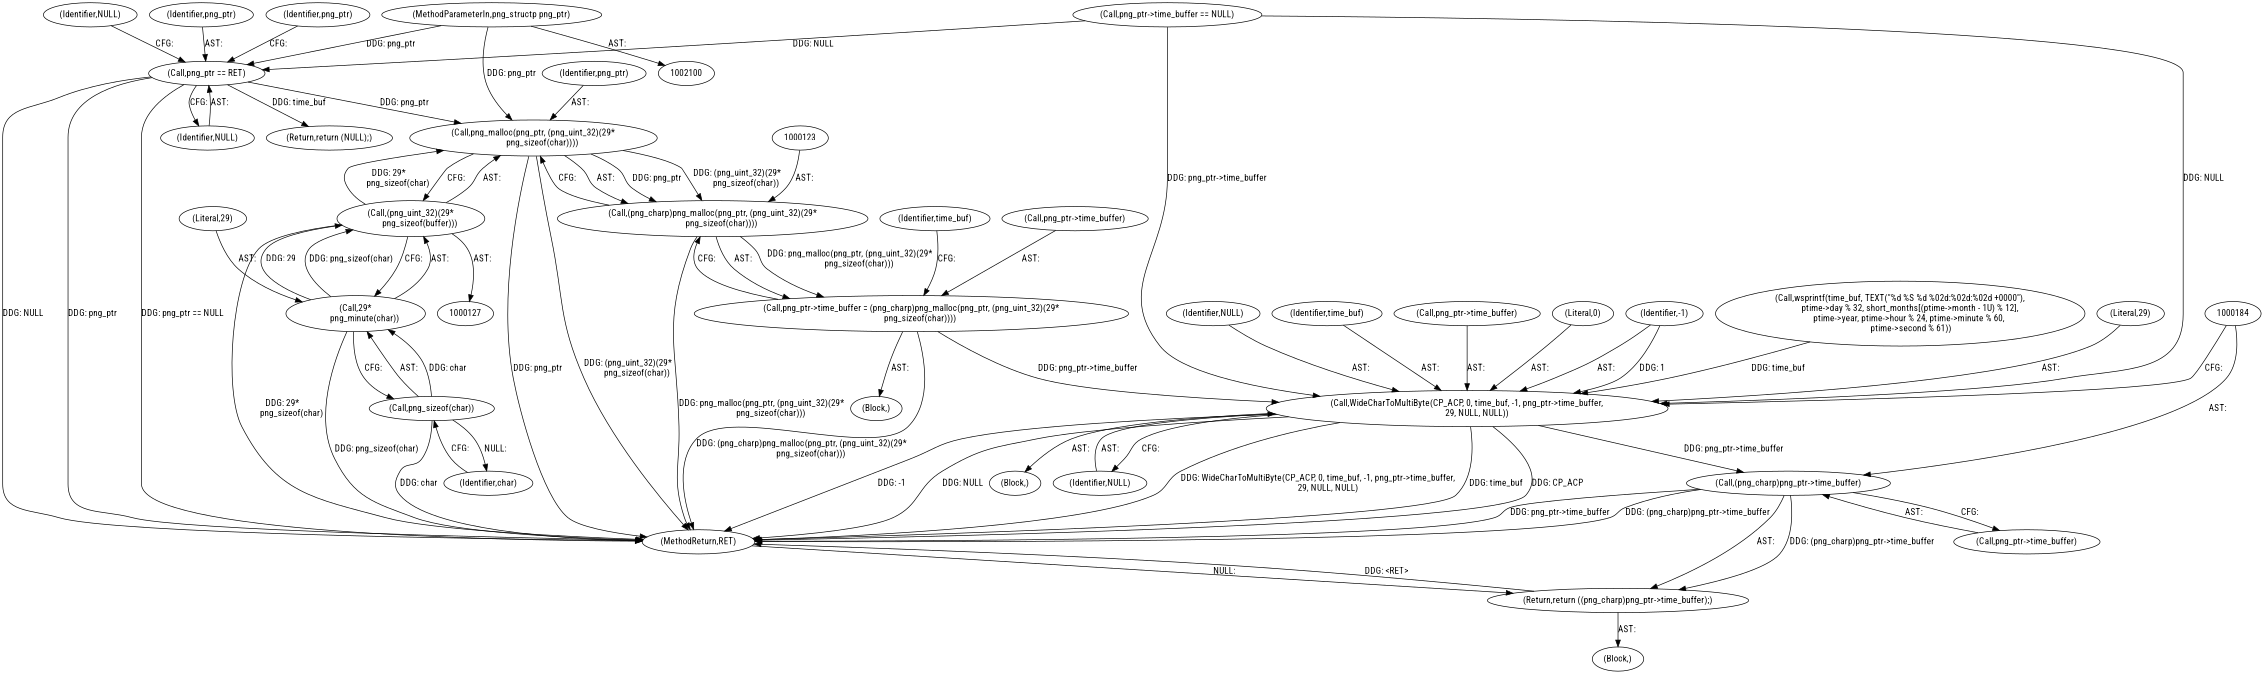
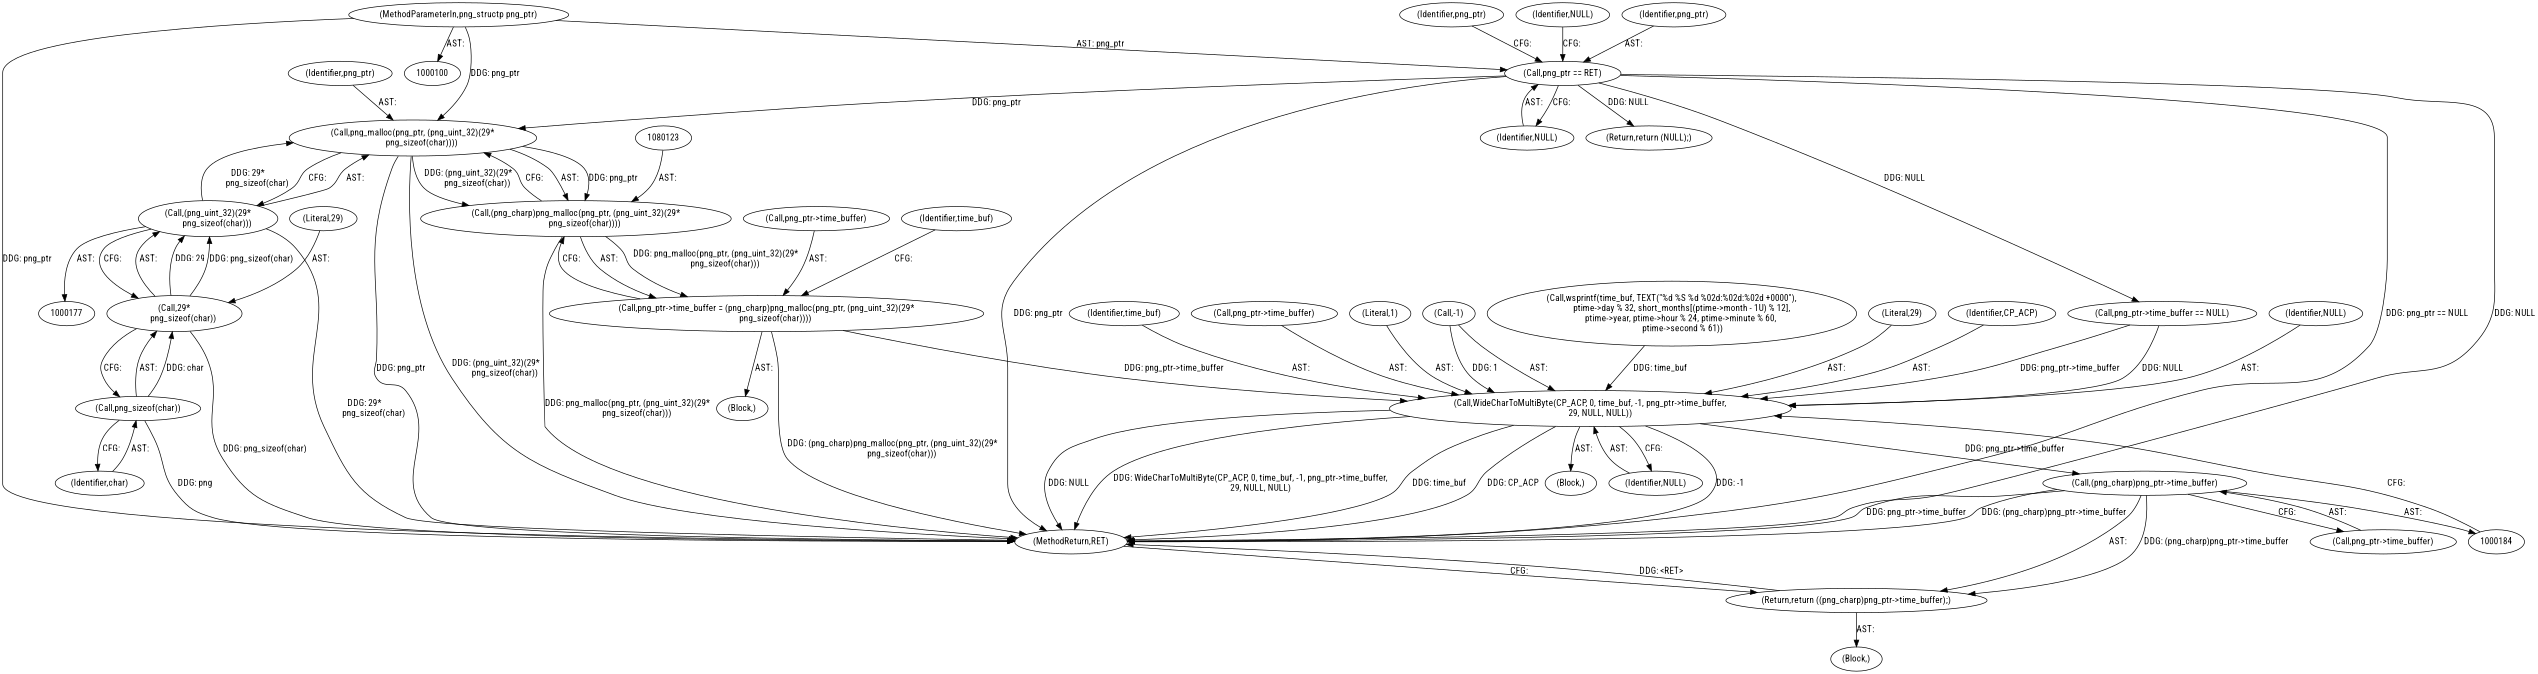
edge "(MethodParameterIn,png_structp png_ptr)" -> "(Call,png_ptr == RET)": label "DDG: png_ptr" -> "AST: png_ptr"
edge "(Call,png_ptr->time_buffer == NULL)" -> "(Call,png_ptr == RET)": reversed
node "1002100": label "1002100" -> "1000100"
edge "(Call,png_ptr == RET)" -> "(Return,return (NULL);)": label "DDG: time_buf" -> "DDG: NULL"
node "1000123": label "1000123" -> "1080123"
node "(Call,(png_uint_32)(29* png_sizeof(buffer)))": label "(Call,(png_uint_32)(29* png_sizeof(buffer)))" -> "(Call,(png_uint_32)(29* png_sizeof(char)))"
node "(Call,29* png_minute(char))": label "(Call,29* png_minute(char))" -> "(Call,29* png_sizeof(char))"
node "1000127": label "1000127" -> "1000177"
node "(Literal,0)": label "(Literal,0)" -> "(Literal,1)"
node "(Identifier,-1)": label "(Identifier,-1)" -> "(Call,-1)"
node "(Identifier,CP_ACP)": added
edge "1000184" -> "(Call,(png_charp)png_ptr->time_buffer)": reversed
edge "(Identifier,char)" -> "(Call,png_sizeof(char))": label "CFG: " -> "AST: "
edge "(Call,png_sizeof(char))" -> "(Identifier,char)": label "NULL: " -> "CFG: "
edge "(Call,png_sizeof(char))" -> "(MethodReturn,RET)": label "DDG: char" -> "DDG: png"
edge "(MethodParameterIn,png_structp png_ptr)" -> "(MethodReturn,RET)": added, label "DDG: png_ptr"
edge "(MethodReturn,RET)" -> "(Return,return ((png_charp)png_ptr->time_buffer);)": label "NULL: " -> "CFG: "
